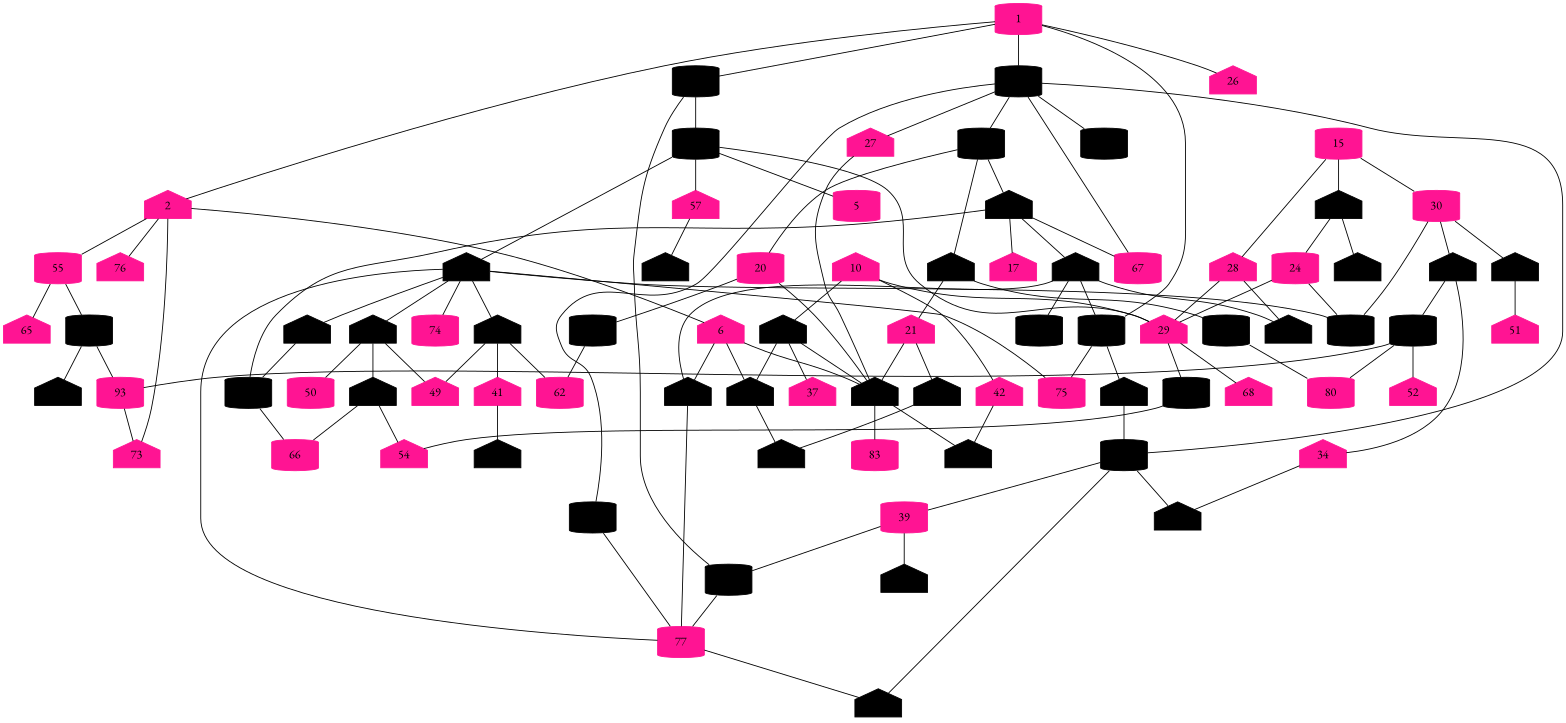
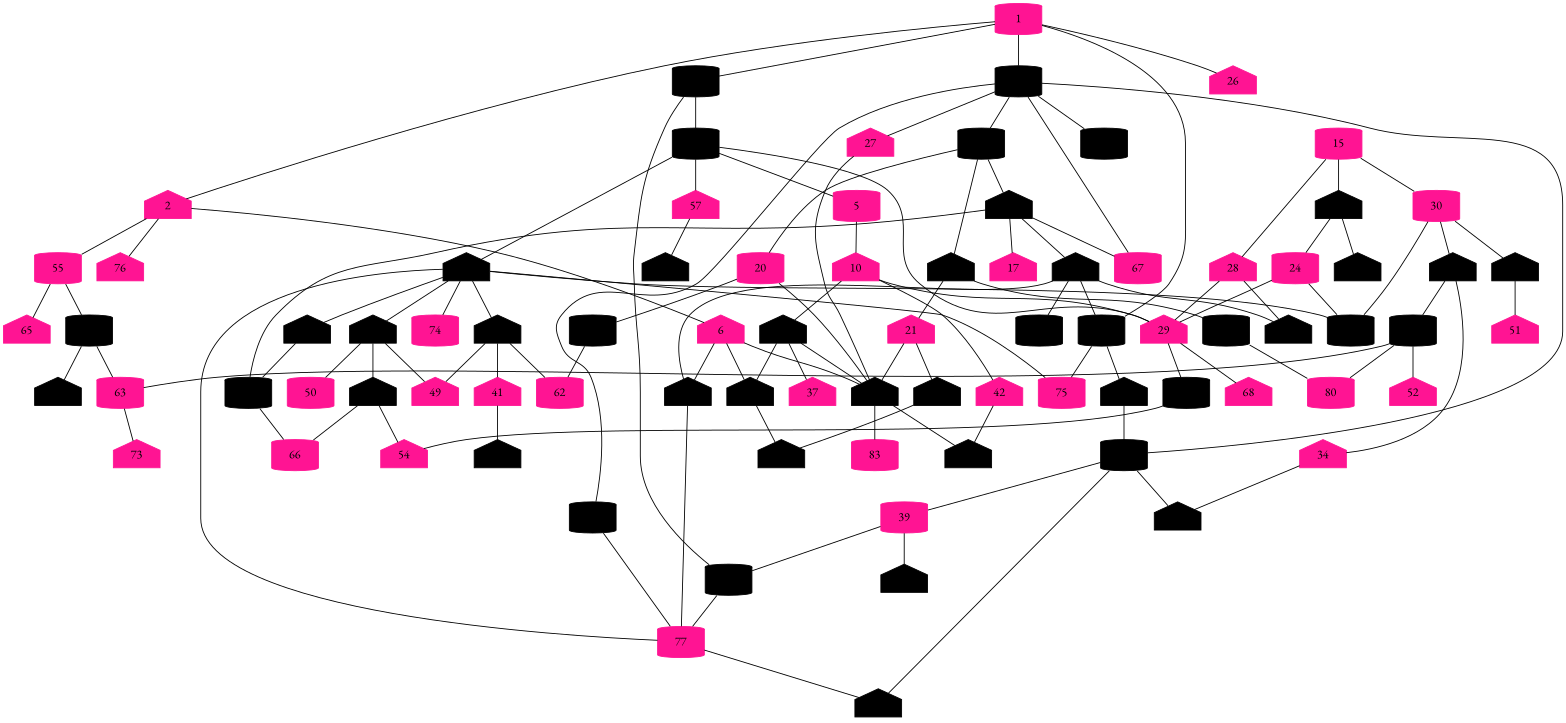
edge "5" -- "10": added
edge "2" -- "73": removed
node "93": label "93" -> "63"
